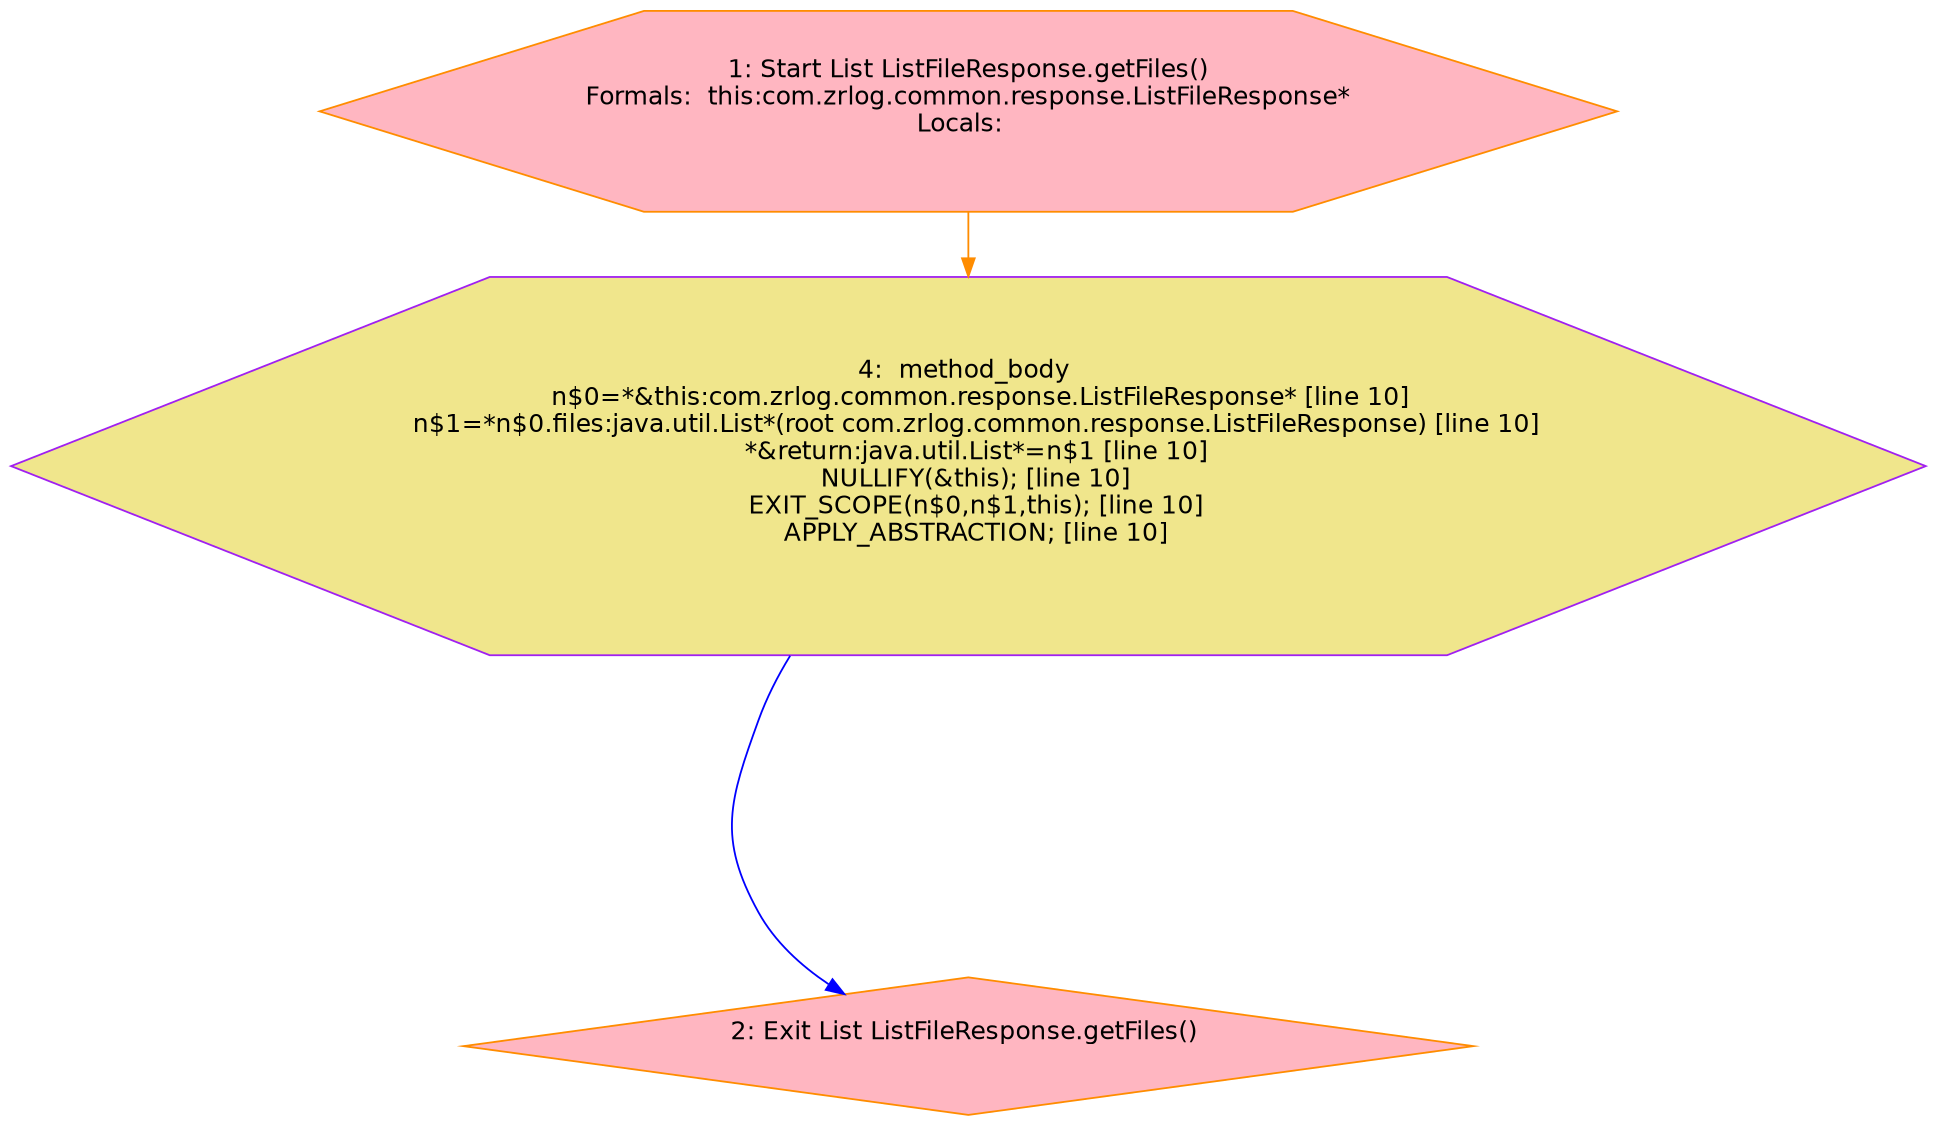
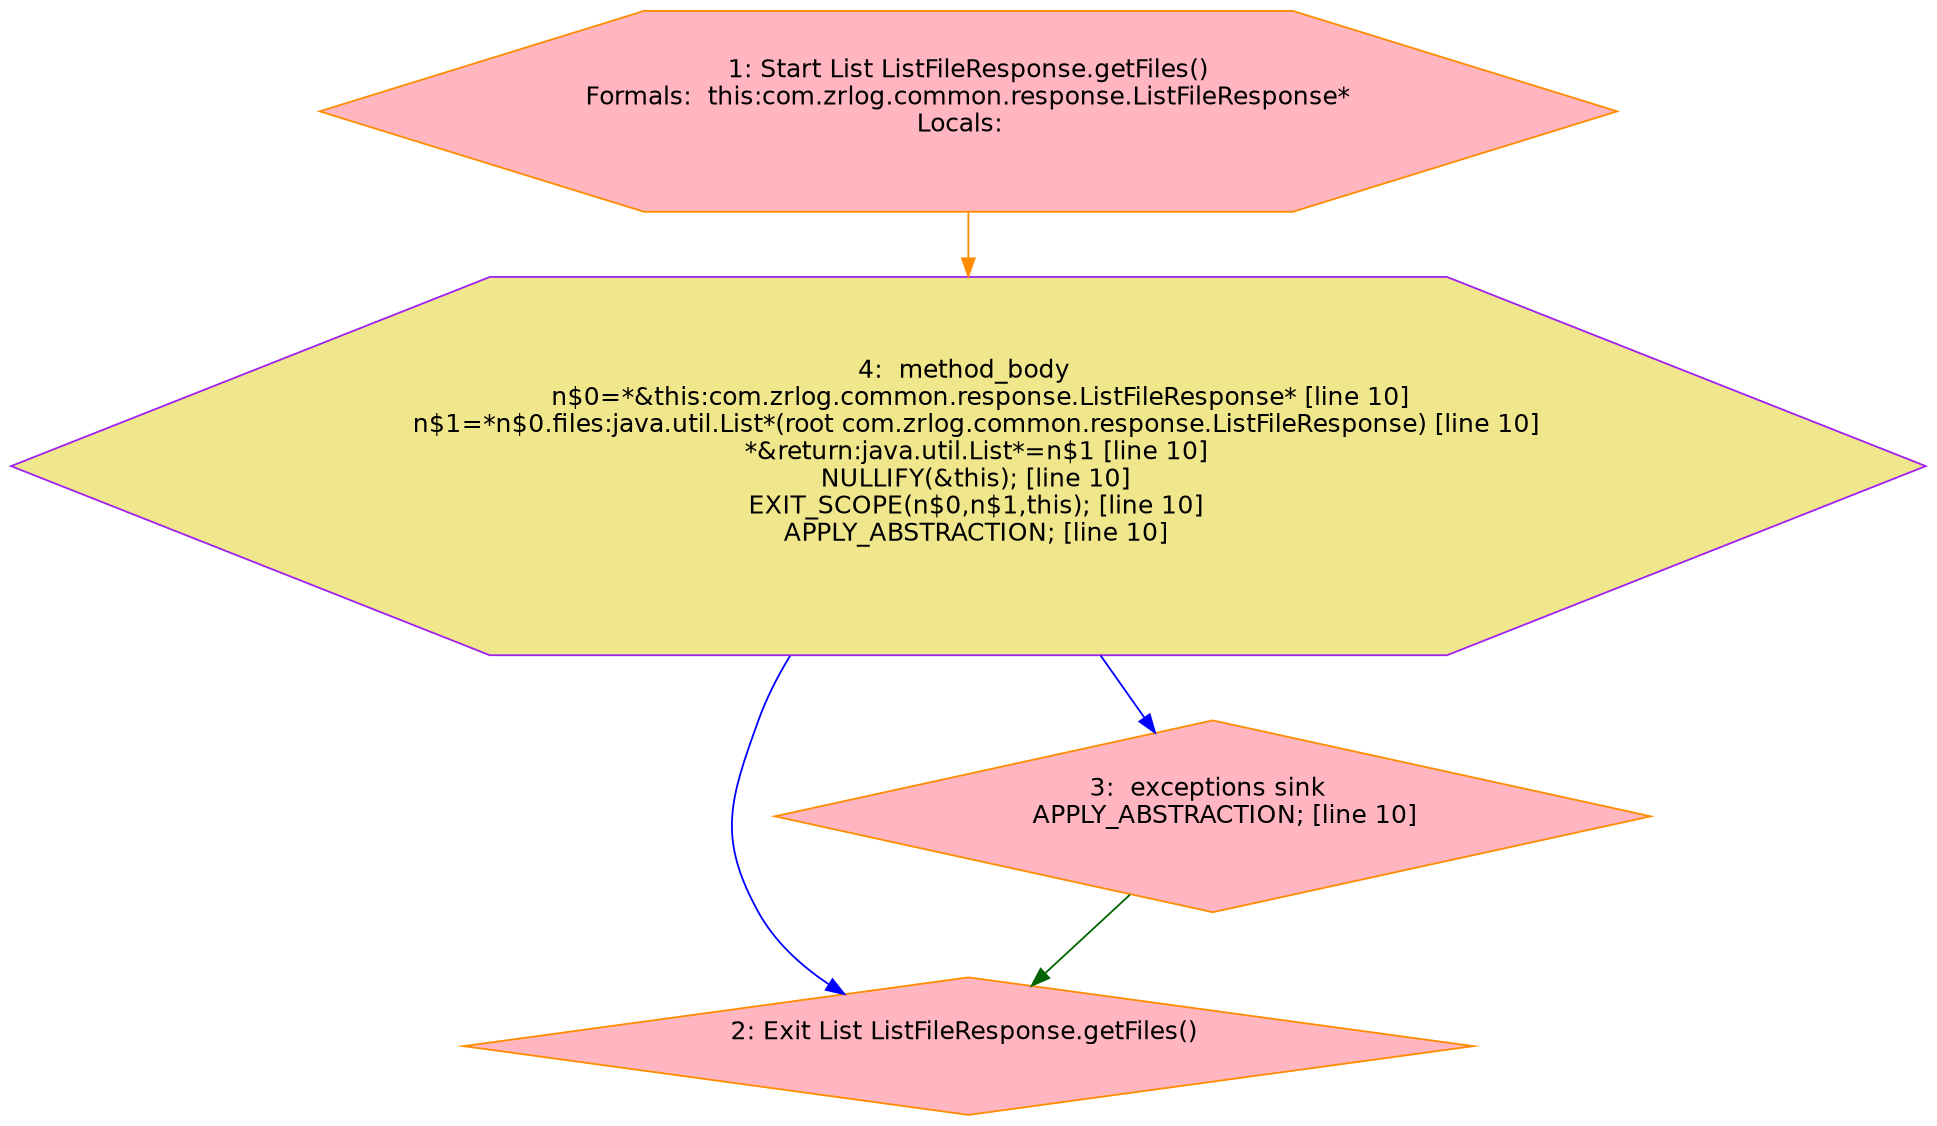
node "3:  exceptions sink APPLY_ABSTRACTION; [line 10]": added
